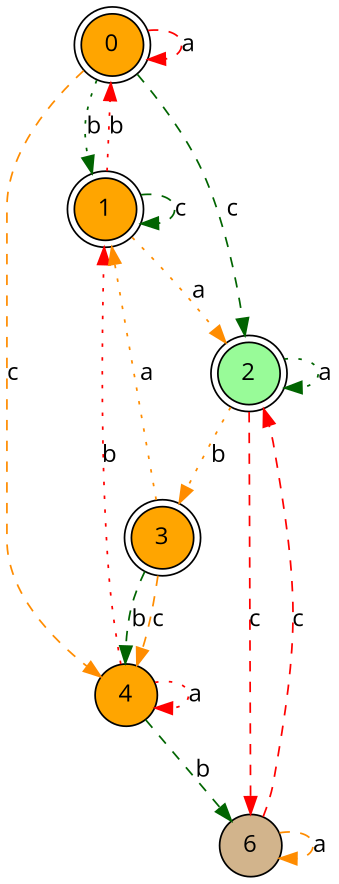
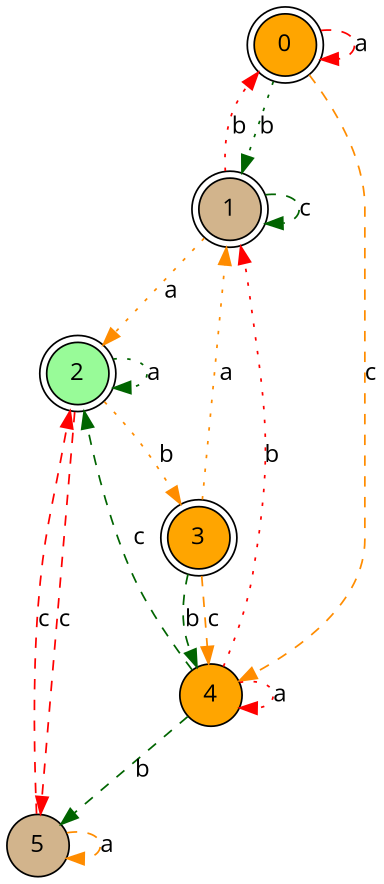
edge "0" -> "2": now "4" -> "2"
node "1": fillcolor orange -> tan
node "6": label "6" -> "5"
